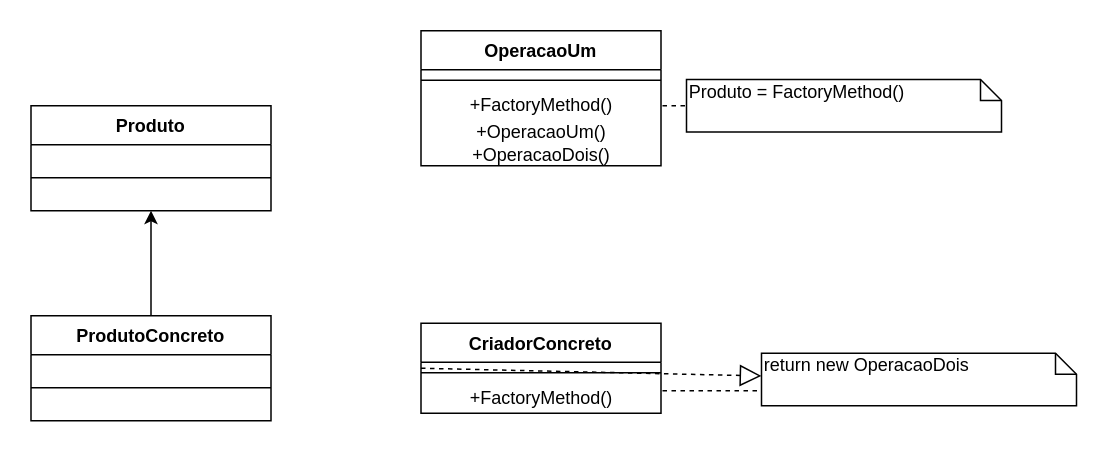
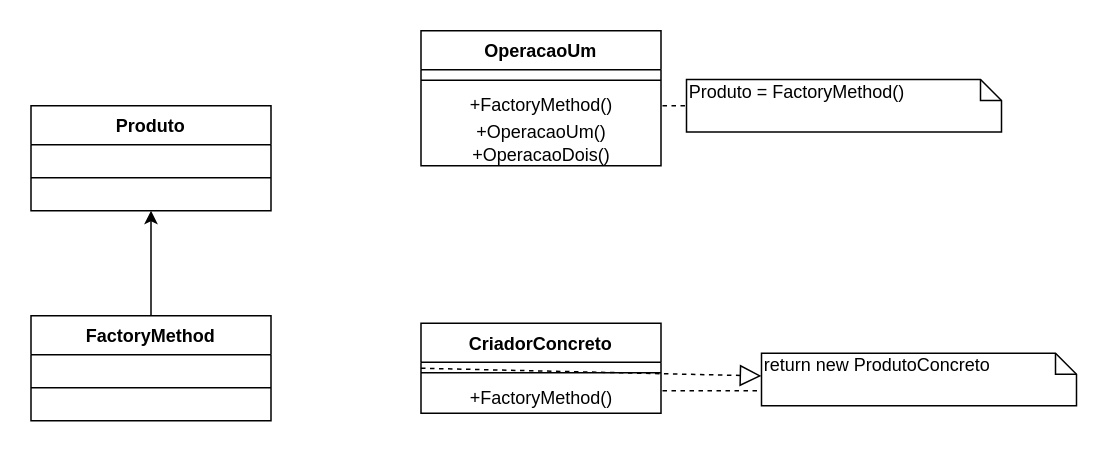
node "ProdutoConcreto": label "ProdutoConcreto" -> "FactoryMethod"
node "return new OperacaoDois": label "return new OperacaoDois" -> "return new ProdutoConcreto"
